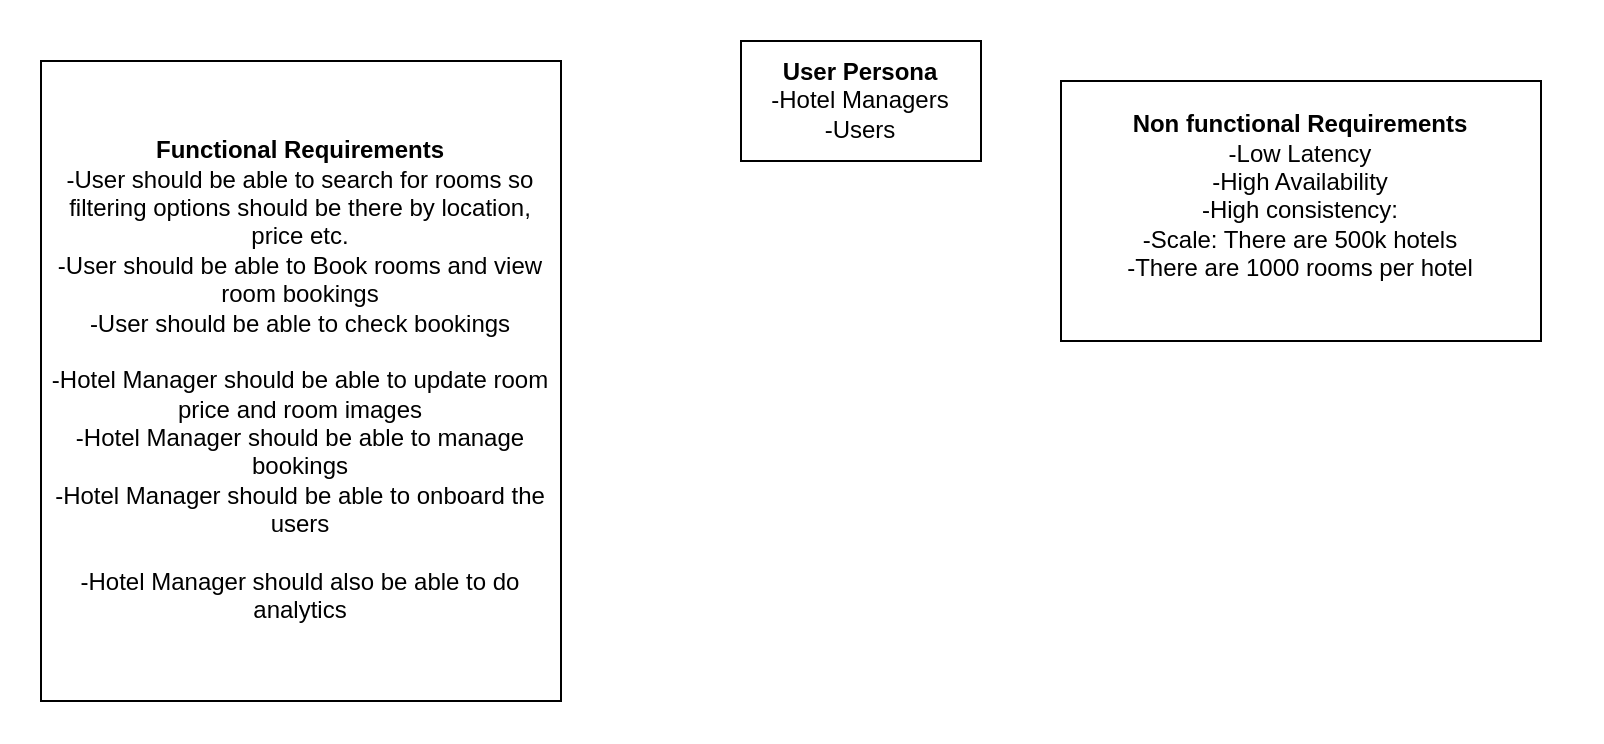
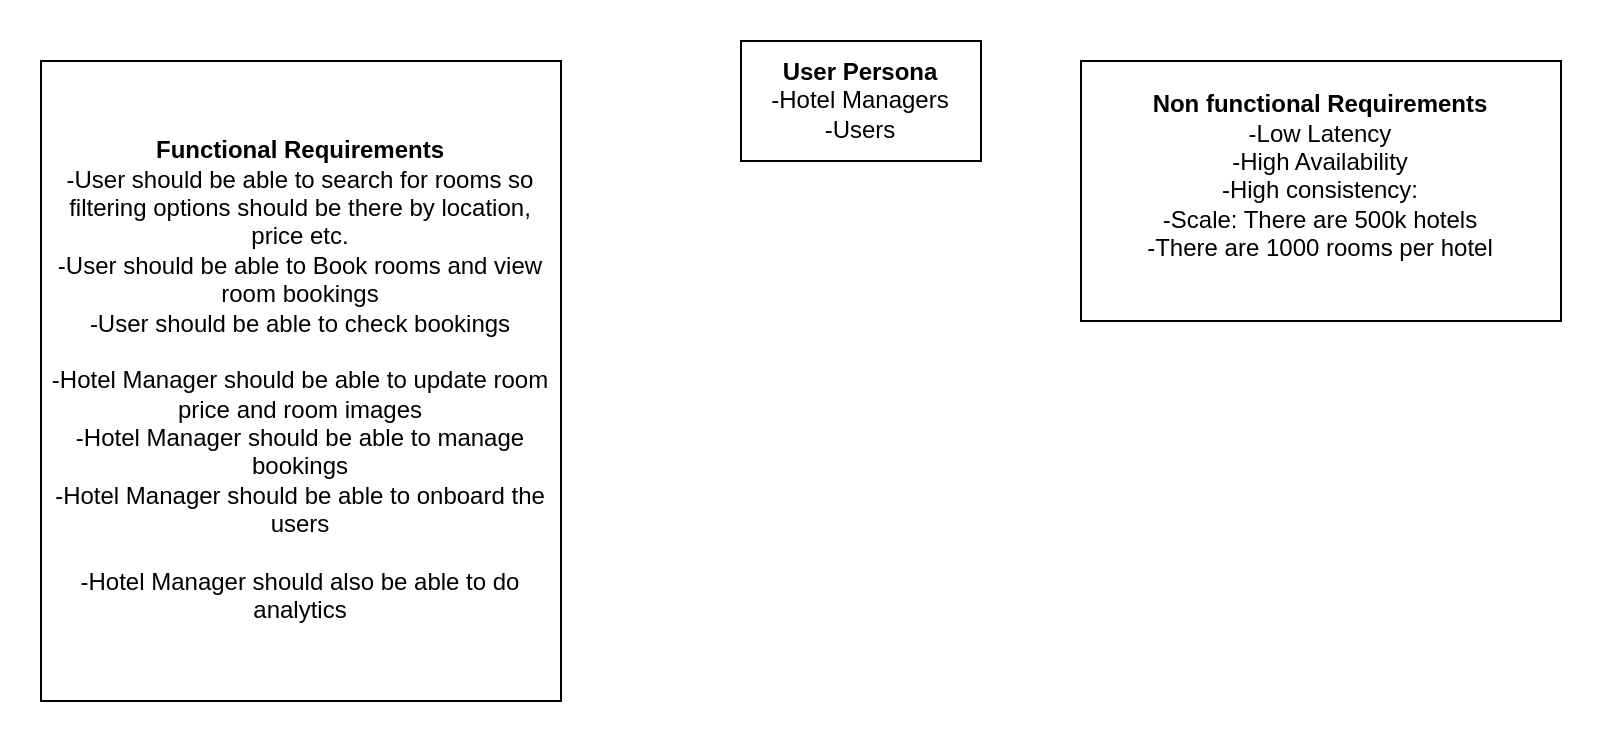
node "Non functional Requirements -Low Latency -High Availability -High consistency: -Scale: There are 500k hotels -There are 1000 rooms per hotel": moved (1301, 211) -> (1321, 191)
